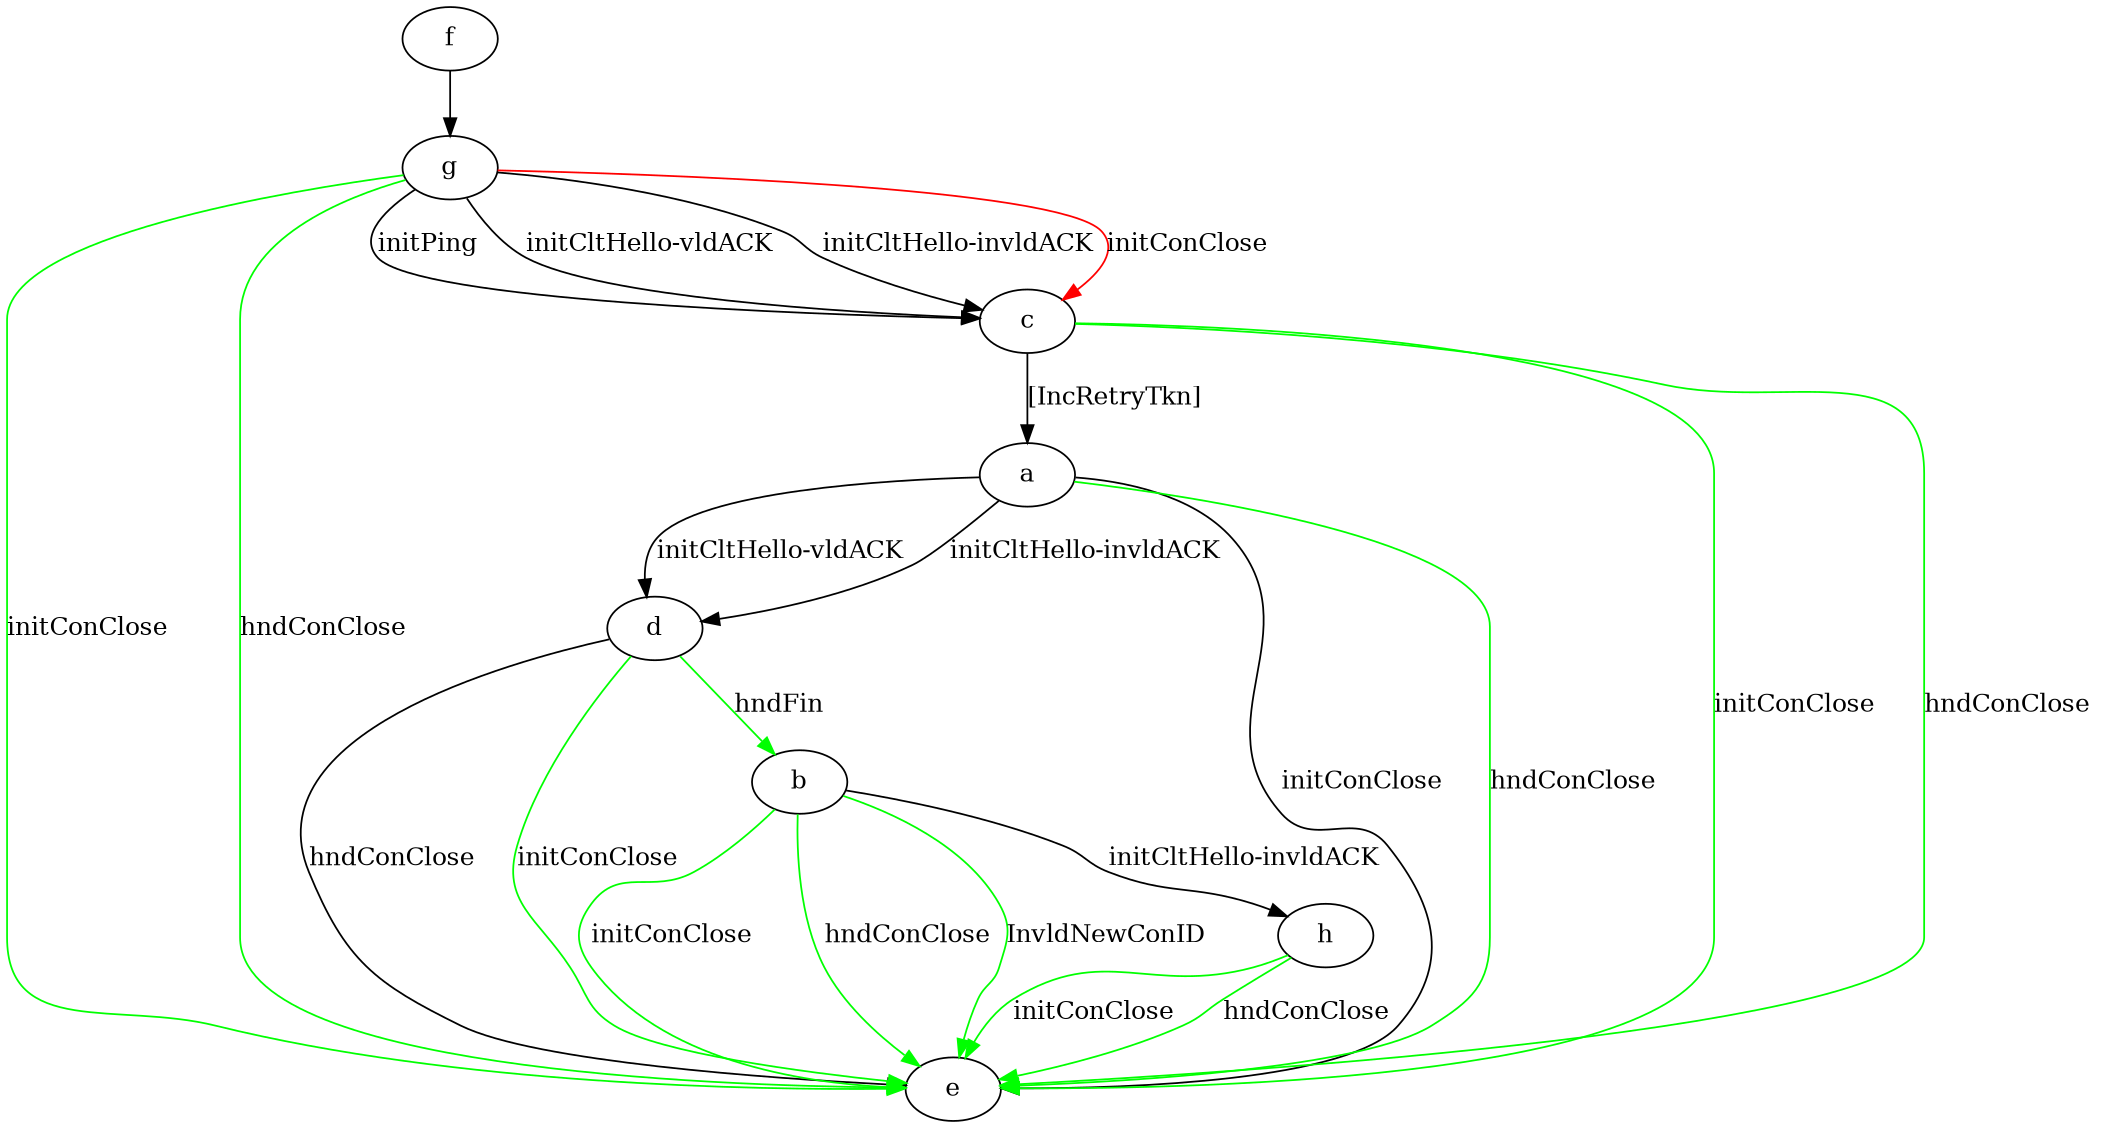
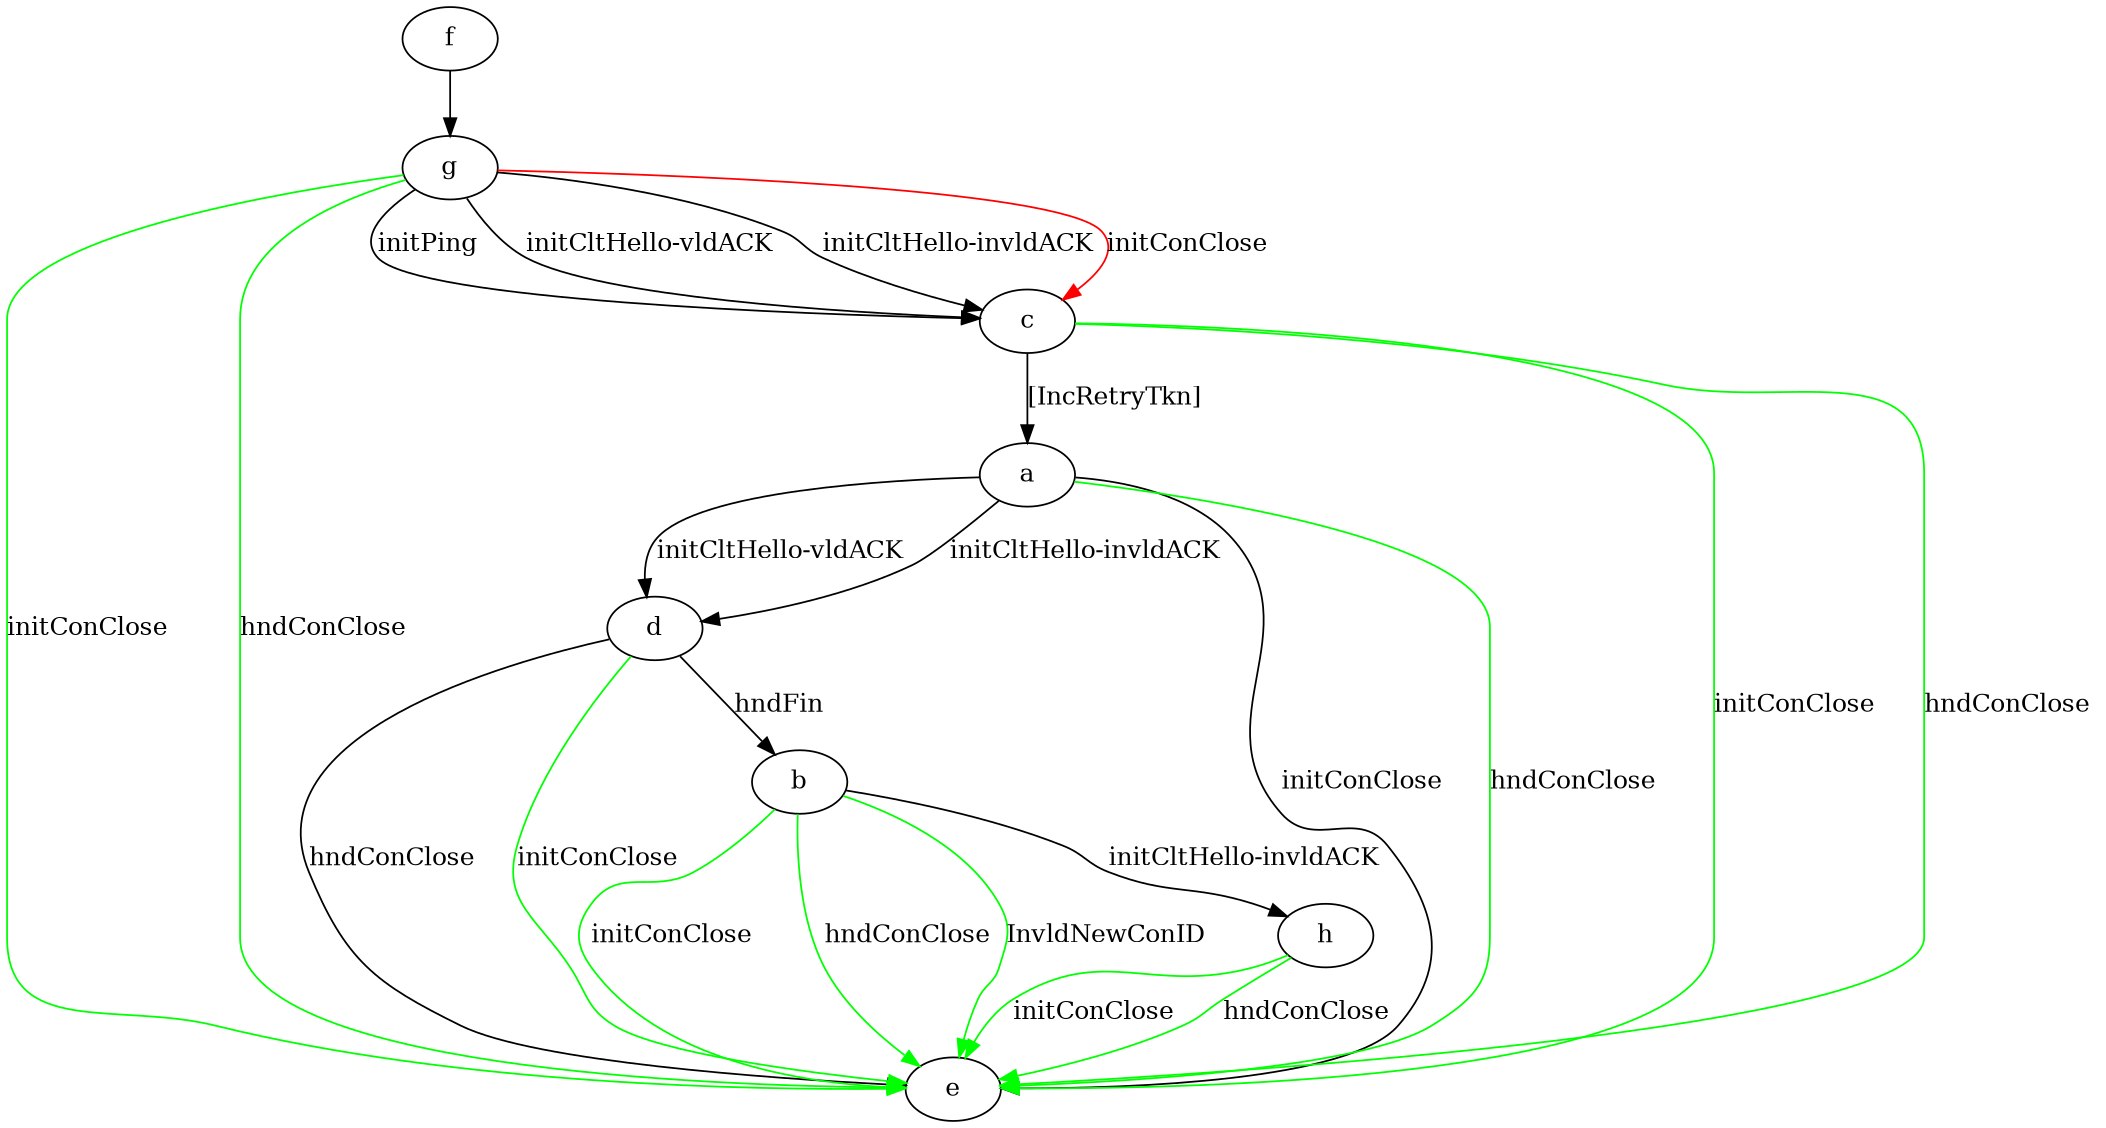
edge "d" -> "b": color green -> black
